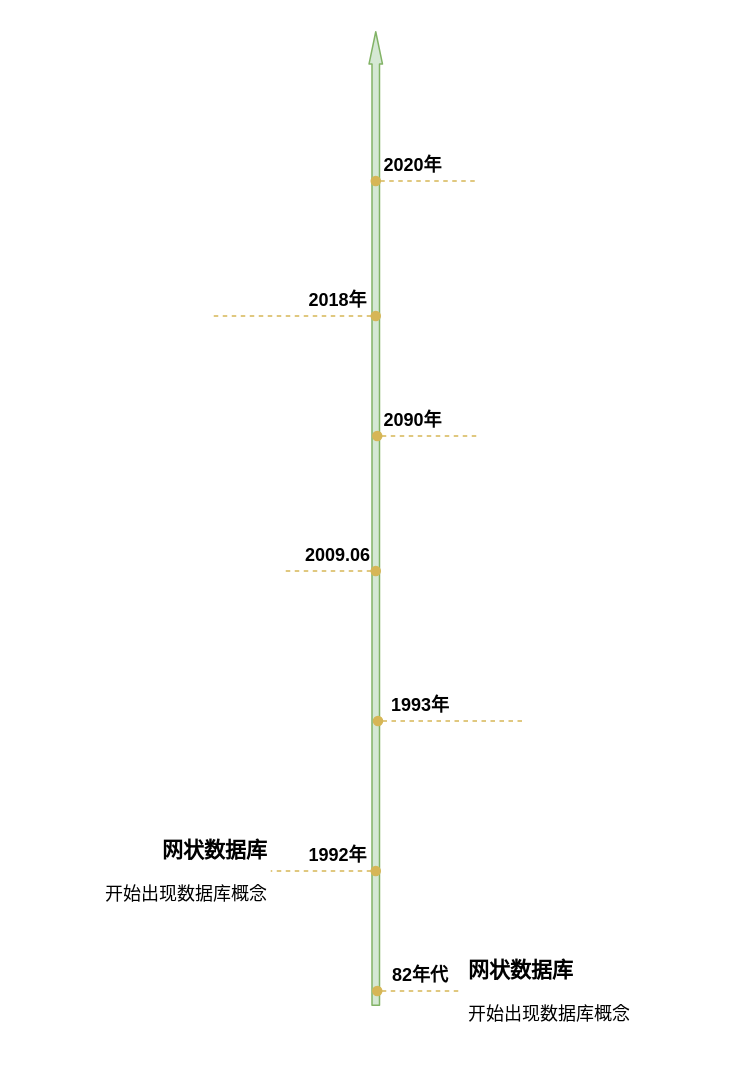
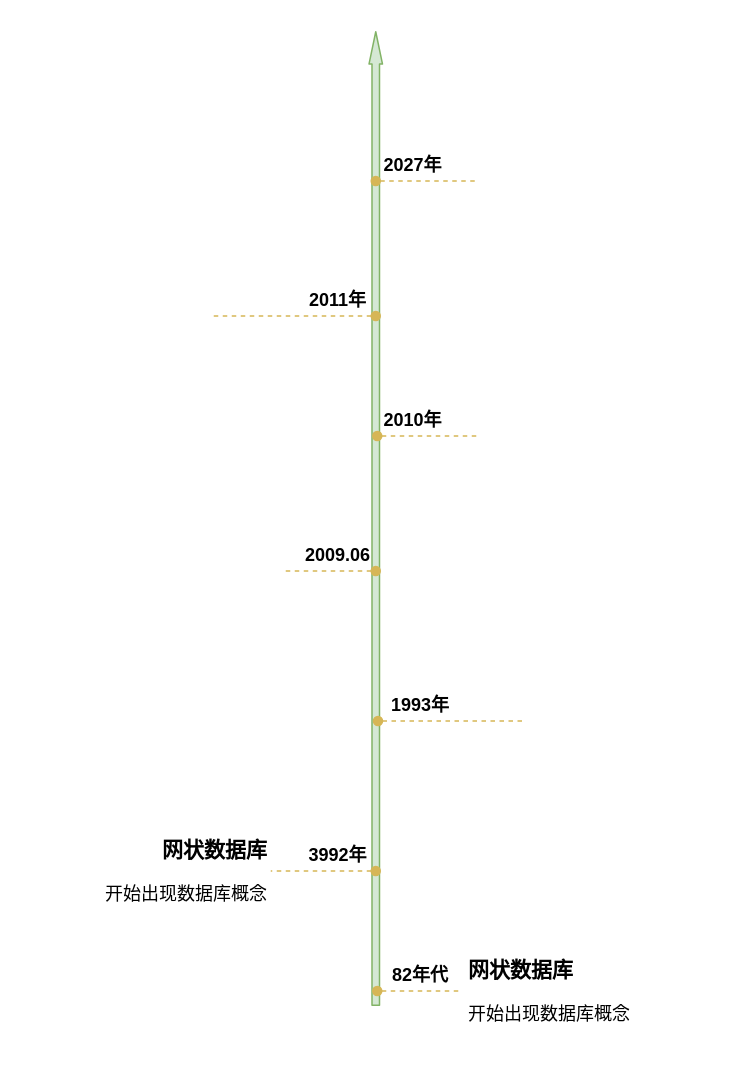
node "2020年": label "2020年" -> "2027年"
node "2018年": label "2018年" -> "2011年"
node "2090年": label "2090年" -> "2010年"
node "1992年": label "1992年" -> "3992年"
